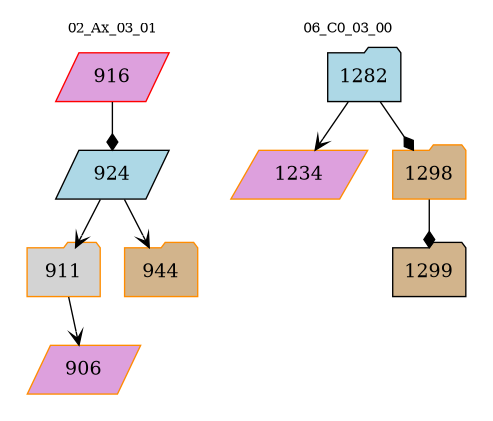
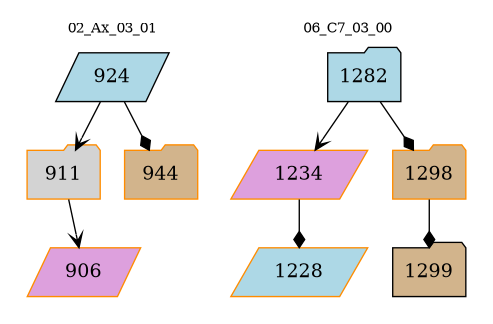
cluster "06_C0_03_00": label "06_C0_03_00" -> "06_C7_03_00"
node "916": removed
edge "924" -> "944": arrowhead vee -> diamond
node "1228": added
